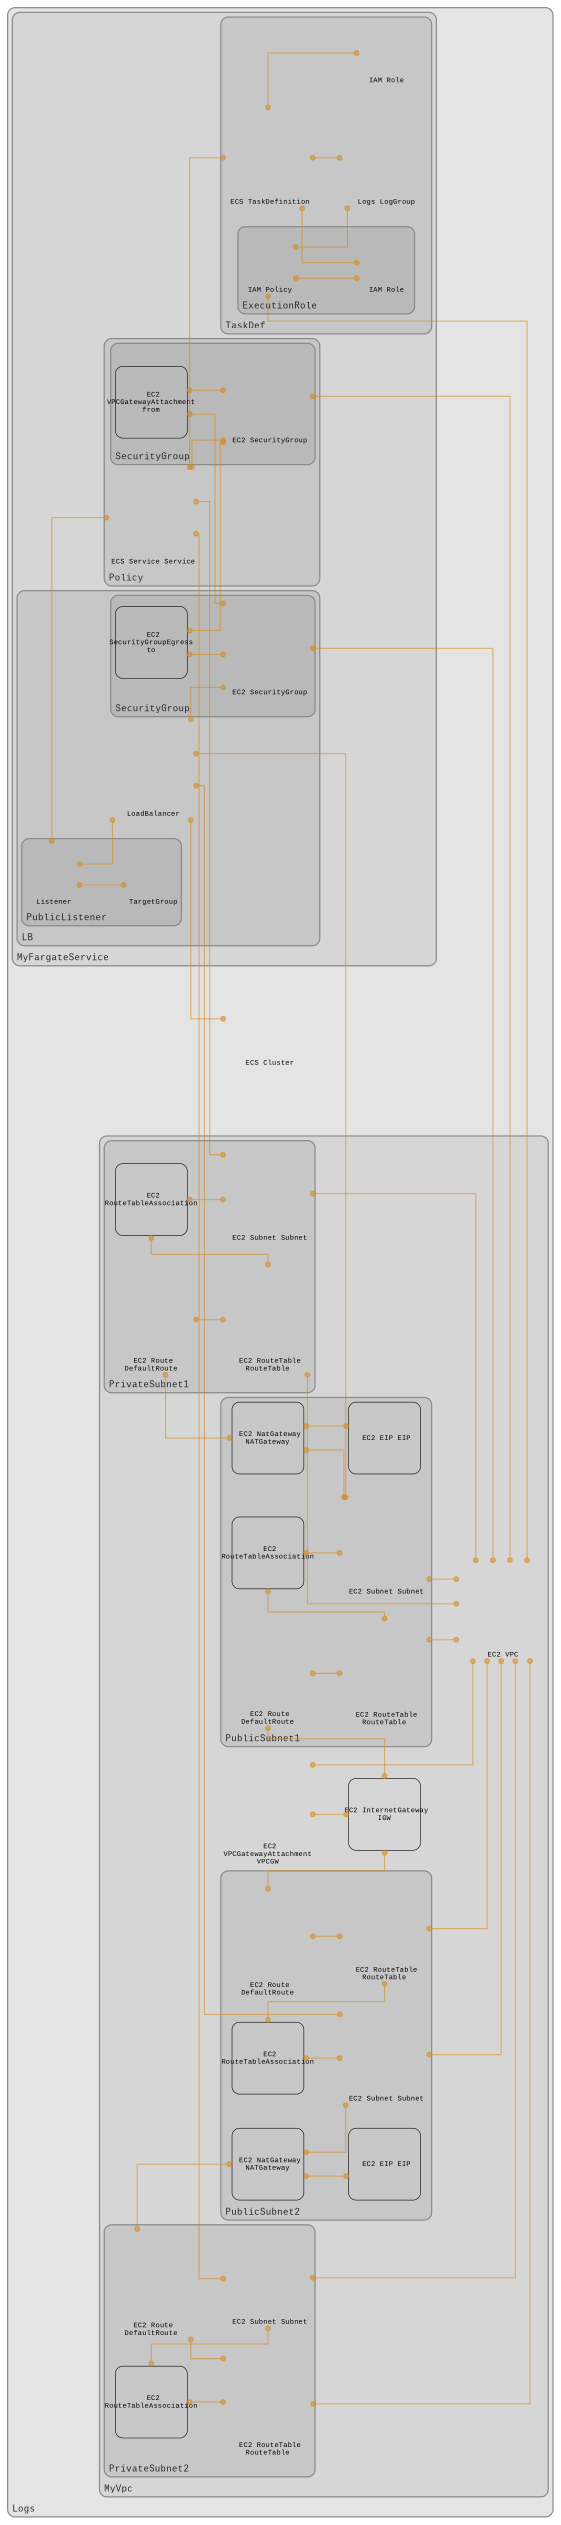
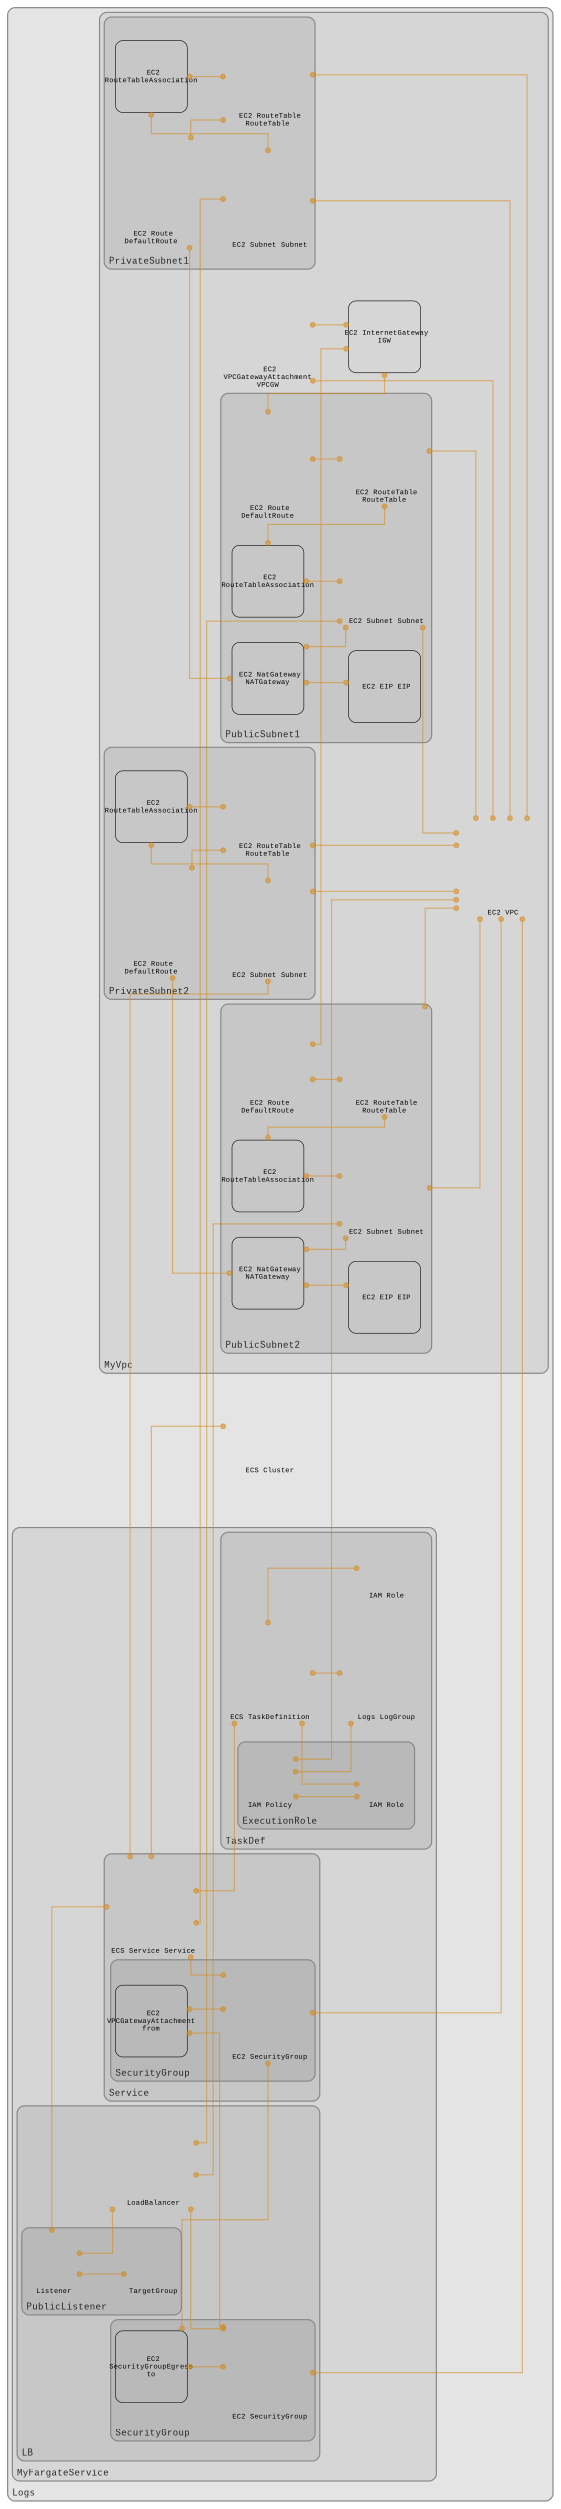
cluster "Policy": label "Policy" -> "Service"
edge "LoadBalancer" -- "ECS Cluster": now "ECS Service Service" -- "ECS Cluster"
